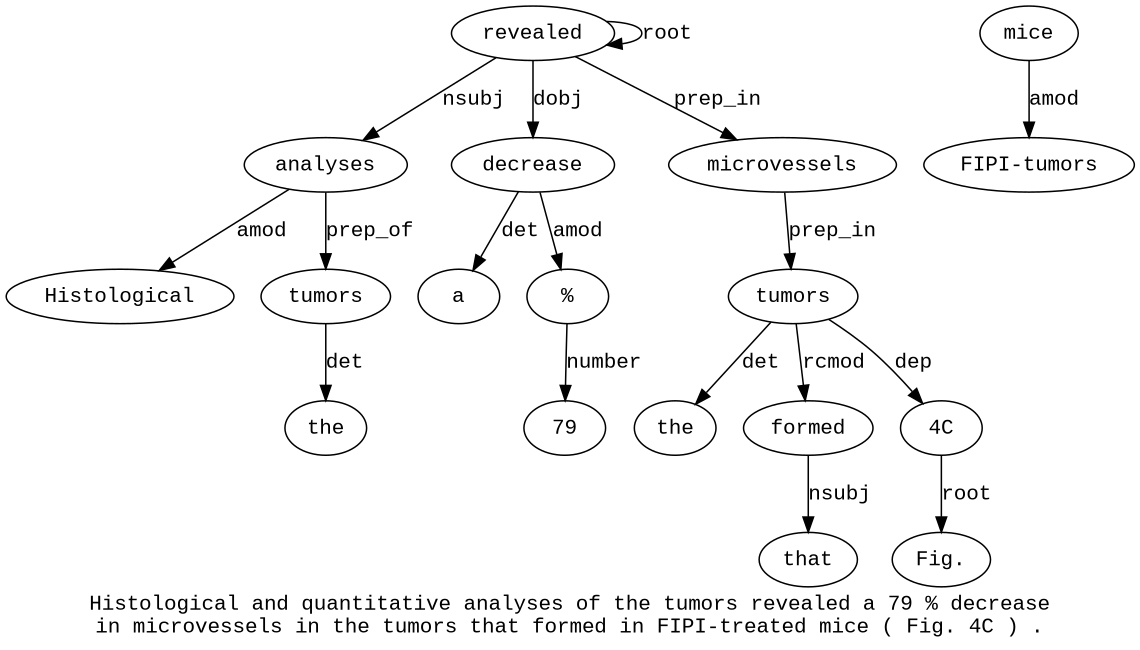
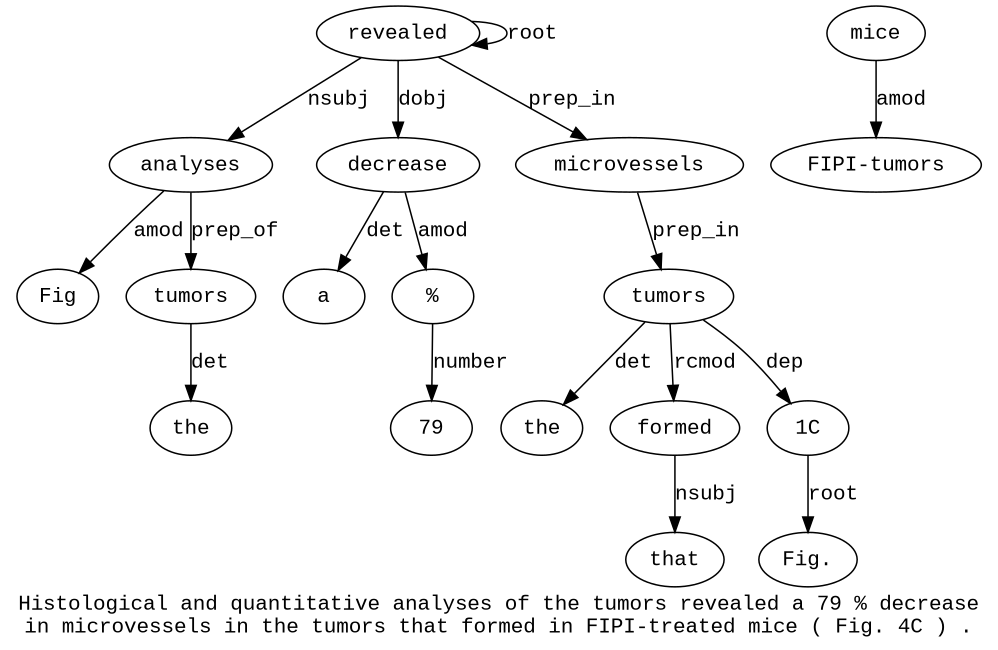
node "Histological": label "Histological" -> "Fig"
node "4C": label "4C" -> "1C"
